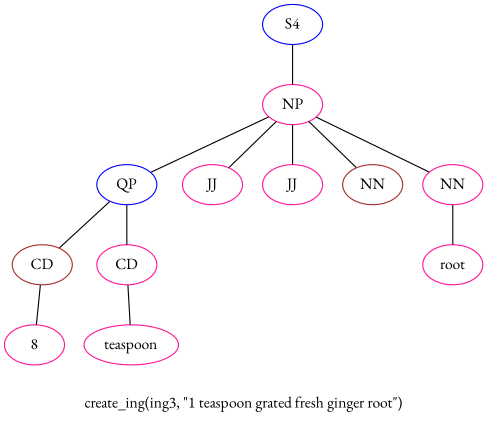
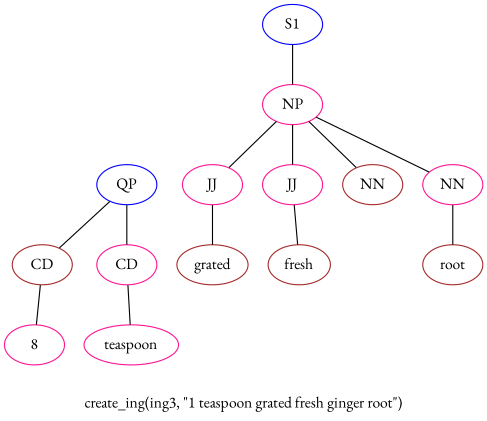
node "S4": label "S4" -> "S1"
edge "NP" -- "QP": removed
node "grated": added
node "fresh": added
node "root": color deeppink -> brown
